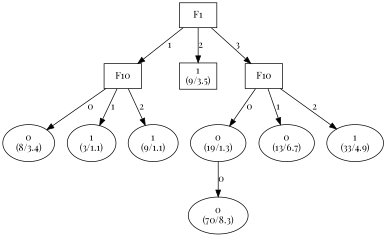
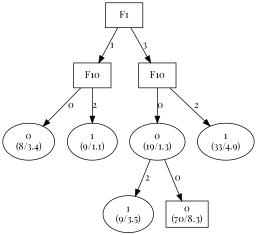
edge "F1" -> "1 (9/3.5)": now "0 (19/1.3)" -> "1 (9/3.5)"
node "1 (9/3.5)": shape box -> ellipse
node "1 (3/1.1)": removed
node "0 (13/6.7)": removed
node "0 (70/8.3)": shape ellipse -> box
